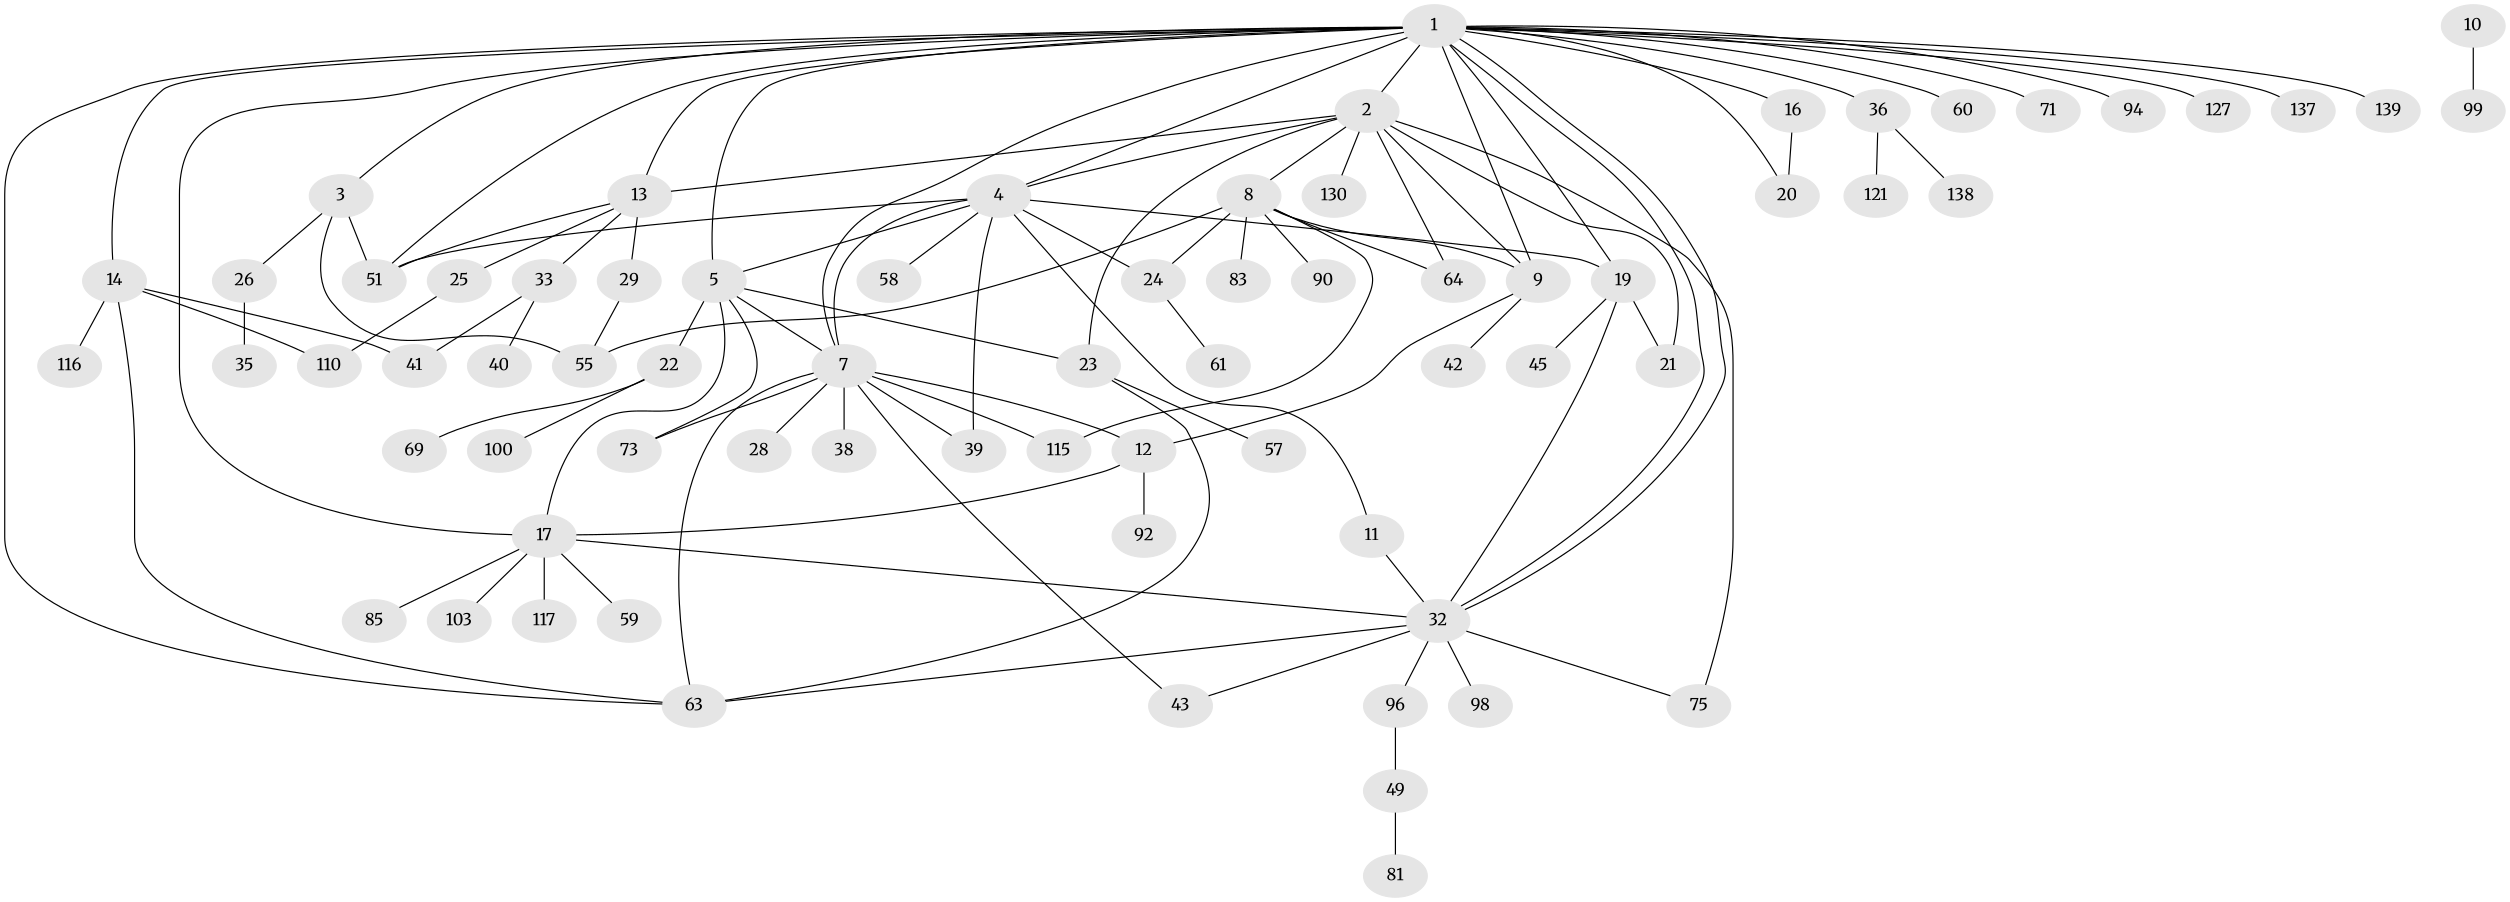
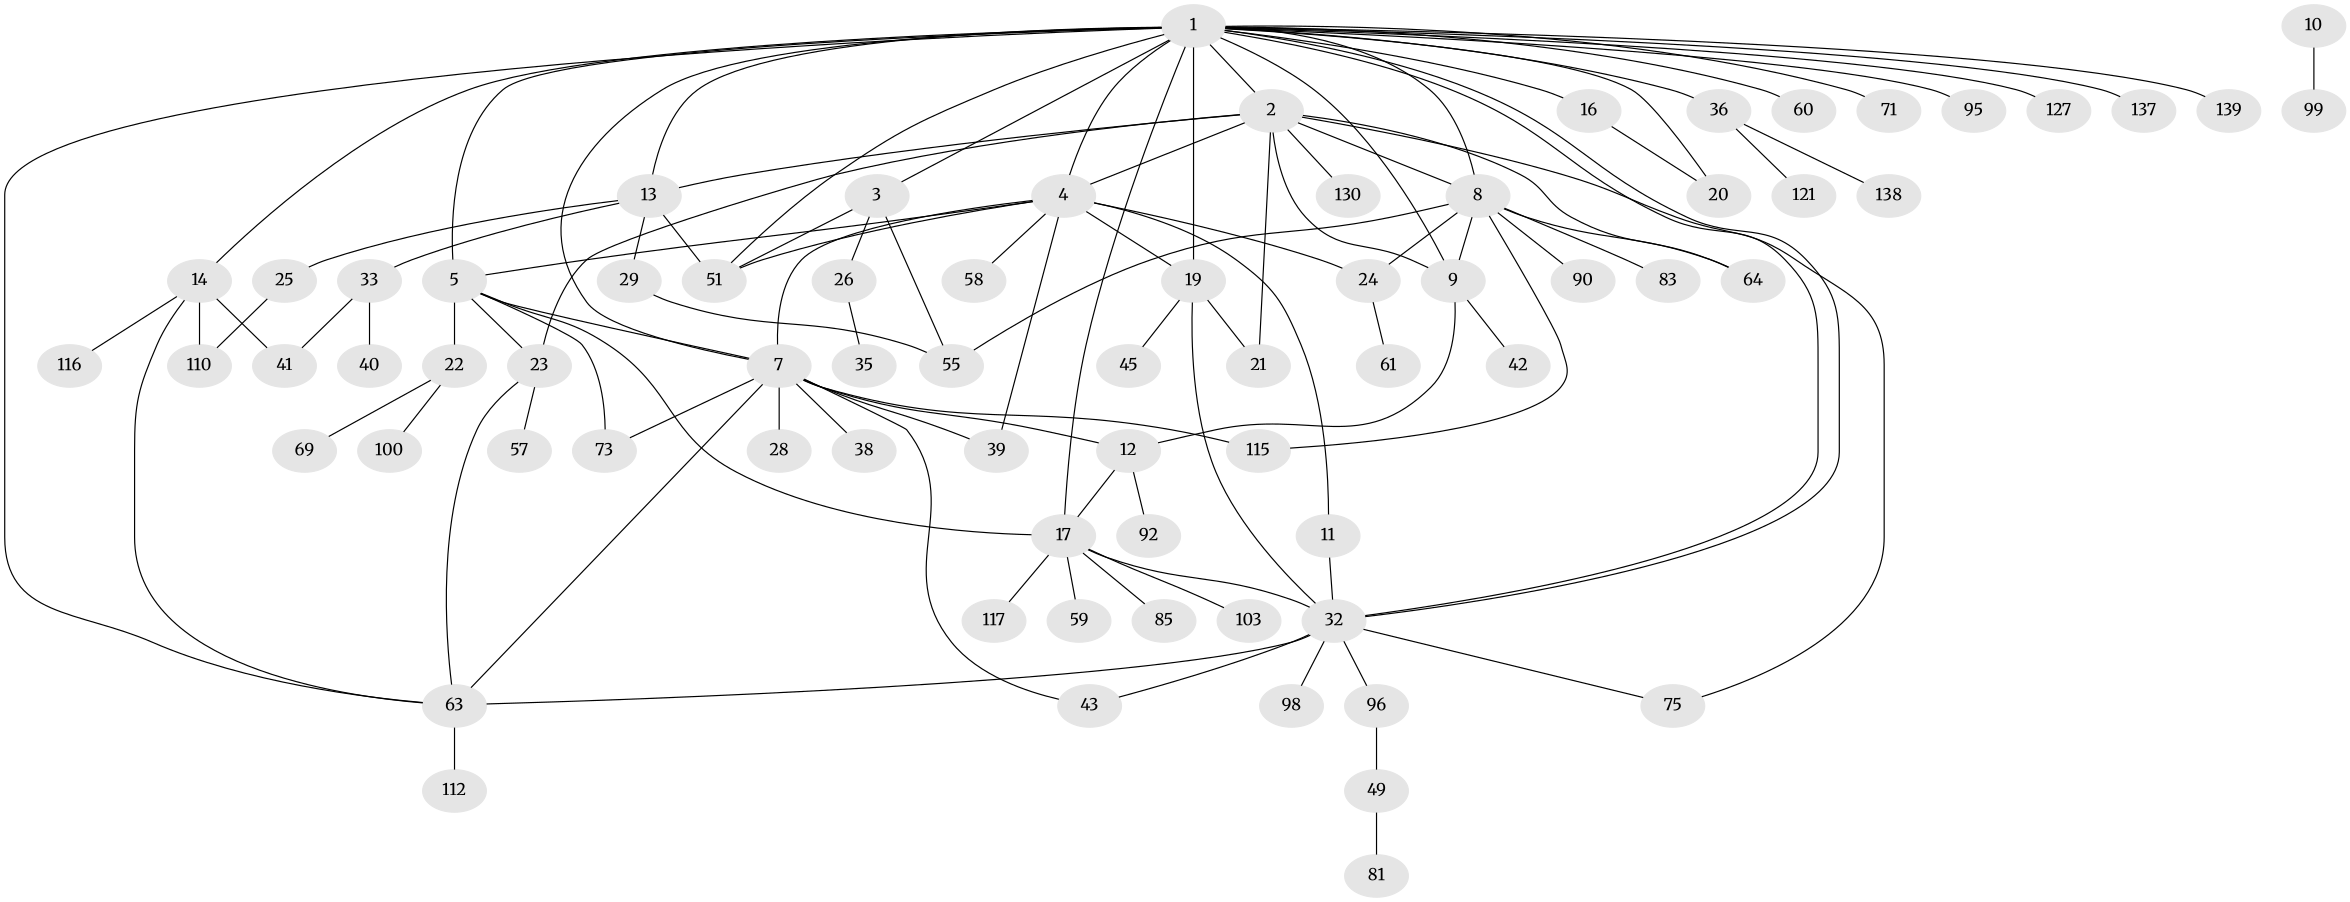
edge "1" -- "8": added
node "94": label "94" -> "95"
node "112": added
